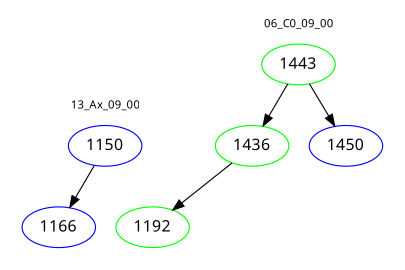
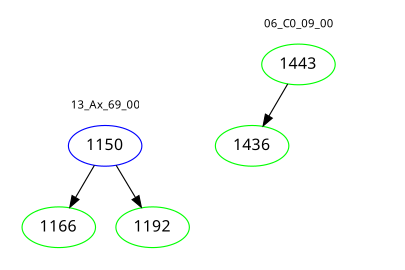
cluster "13_Ax_09_00": label "13_Ax_09_00" -> "13_Ax_69_00"
node "1450": removed
edge "1436" -> "1192": now "1150" -> "1192"
node "1166": color blue -> green
